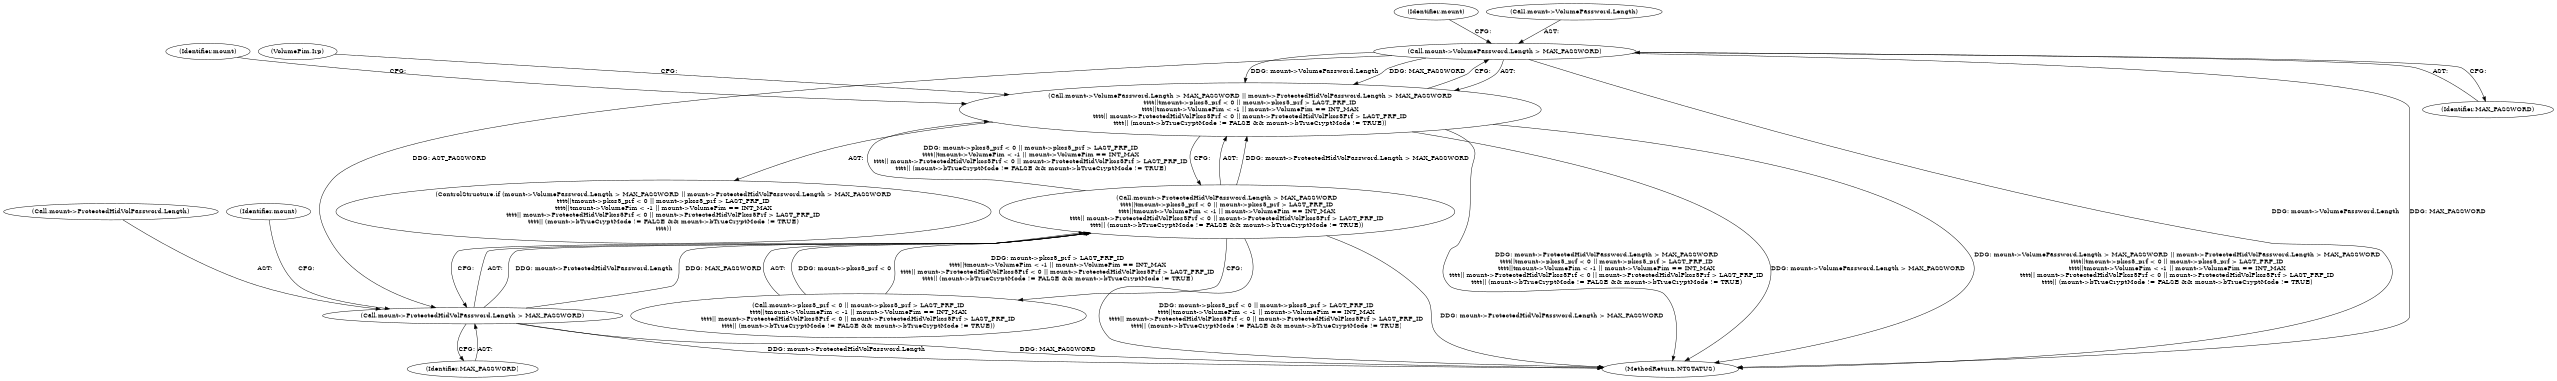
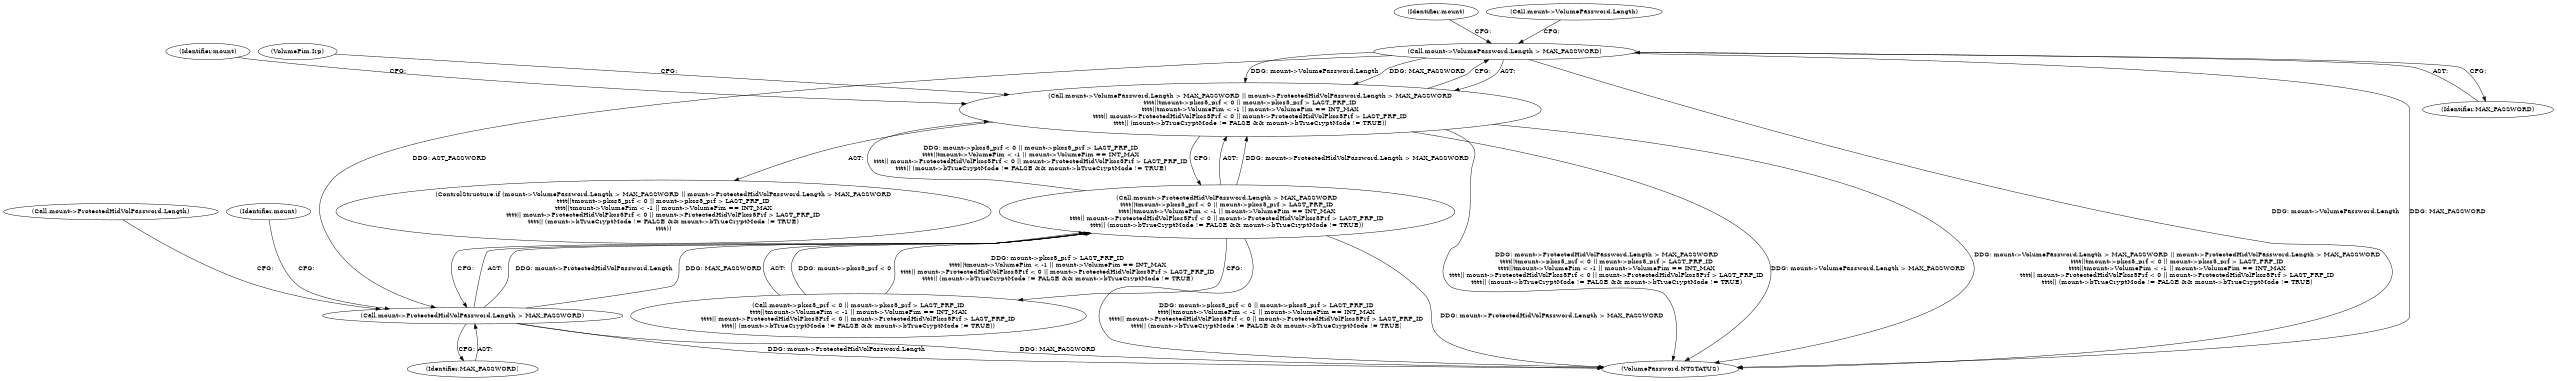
edge "(Call,mount->VolumePassword.Length)" -> "(Call,mount->VolumePassword.Length > MAX_PASSWORD)": label "AST: " -> "CFG: "
edge "(Call,mount->ProtectedHidVolPassword.Length)" -> "(Call,mount->ProtectedHidVolPassword.Length > MAX_PASSWORD)": label "AST: " -> "CFG: "
node "(MethodReturn,NTSTATUS)": label "(MethodReturn,NTSTATUS)" -> "(VolumePassword,NTSTATUS)"
